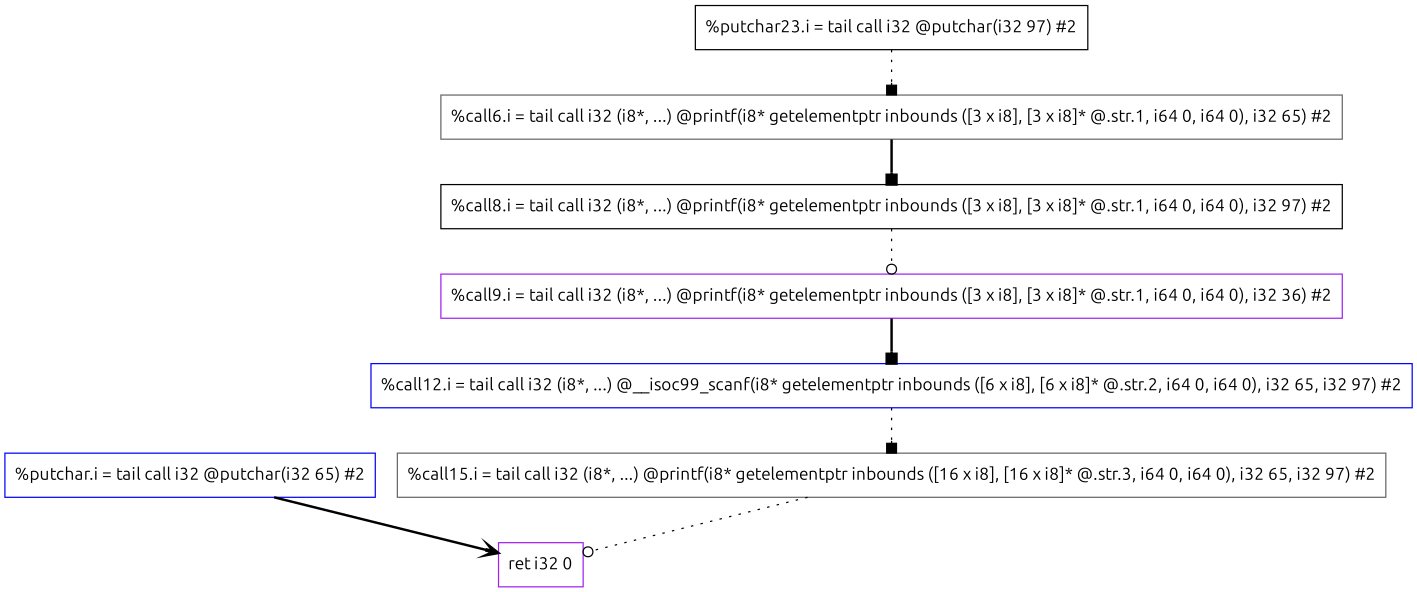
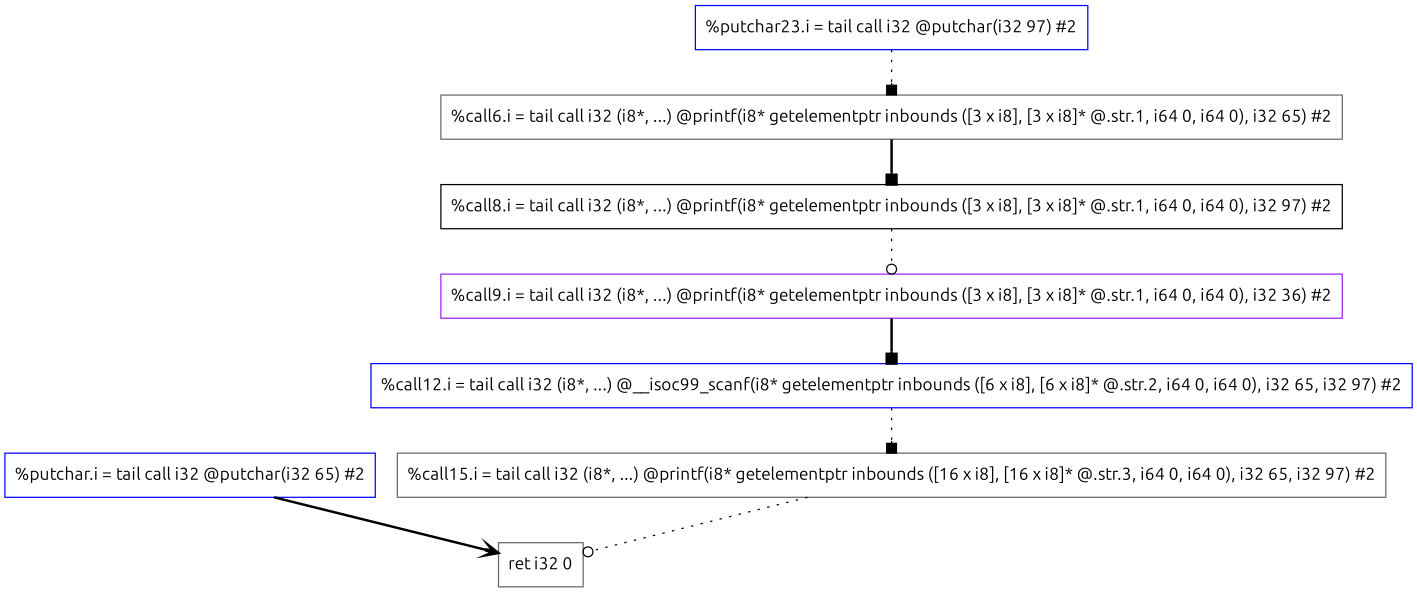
node "%putchar23.i = tail call i32 @putchar(i32 97) #2": color black -> blue
node "ret i32 0": color purple -> gray40
